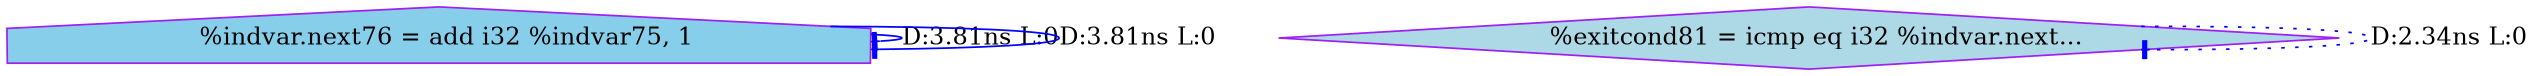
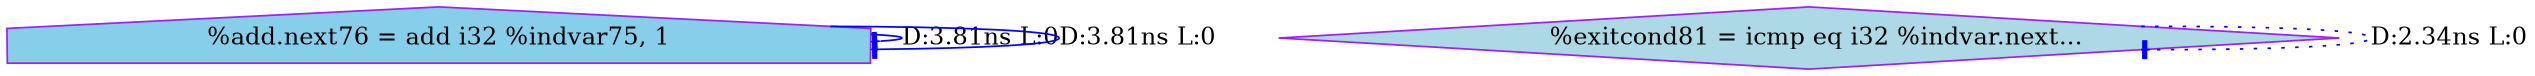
node "%indvar.next76 = add i32 %indvar75, 1": label "%indvar.next76 = add i32 %indvar75, 1" -> "%add.next76 = add i32 %indvar75, 1"
